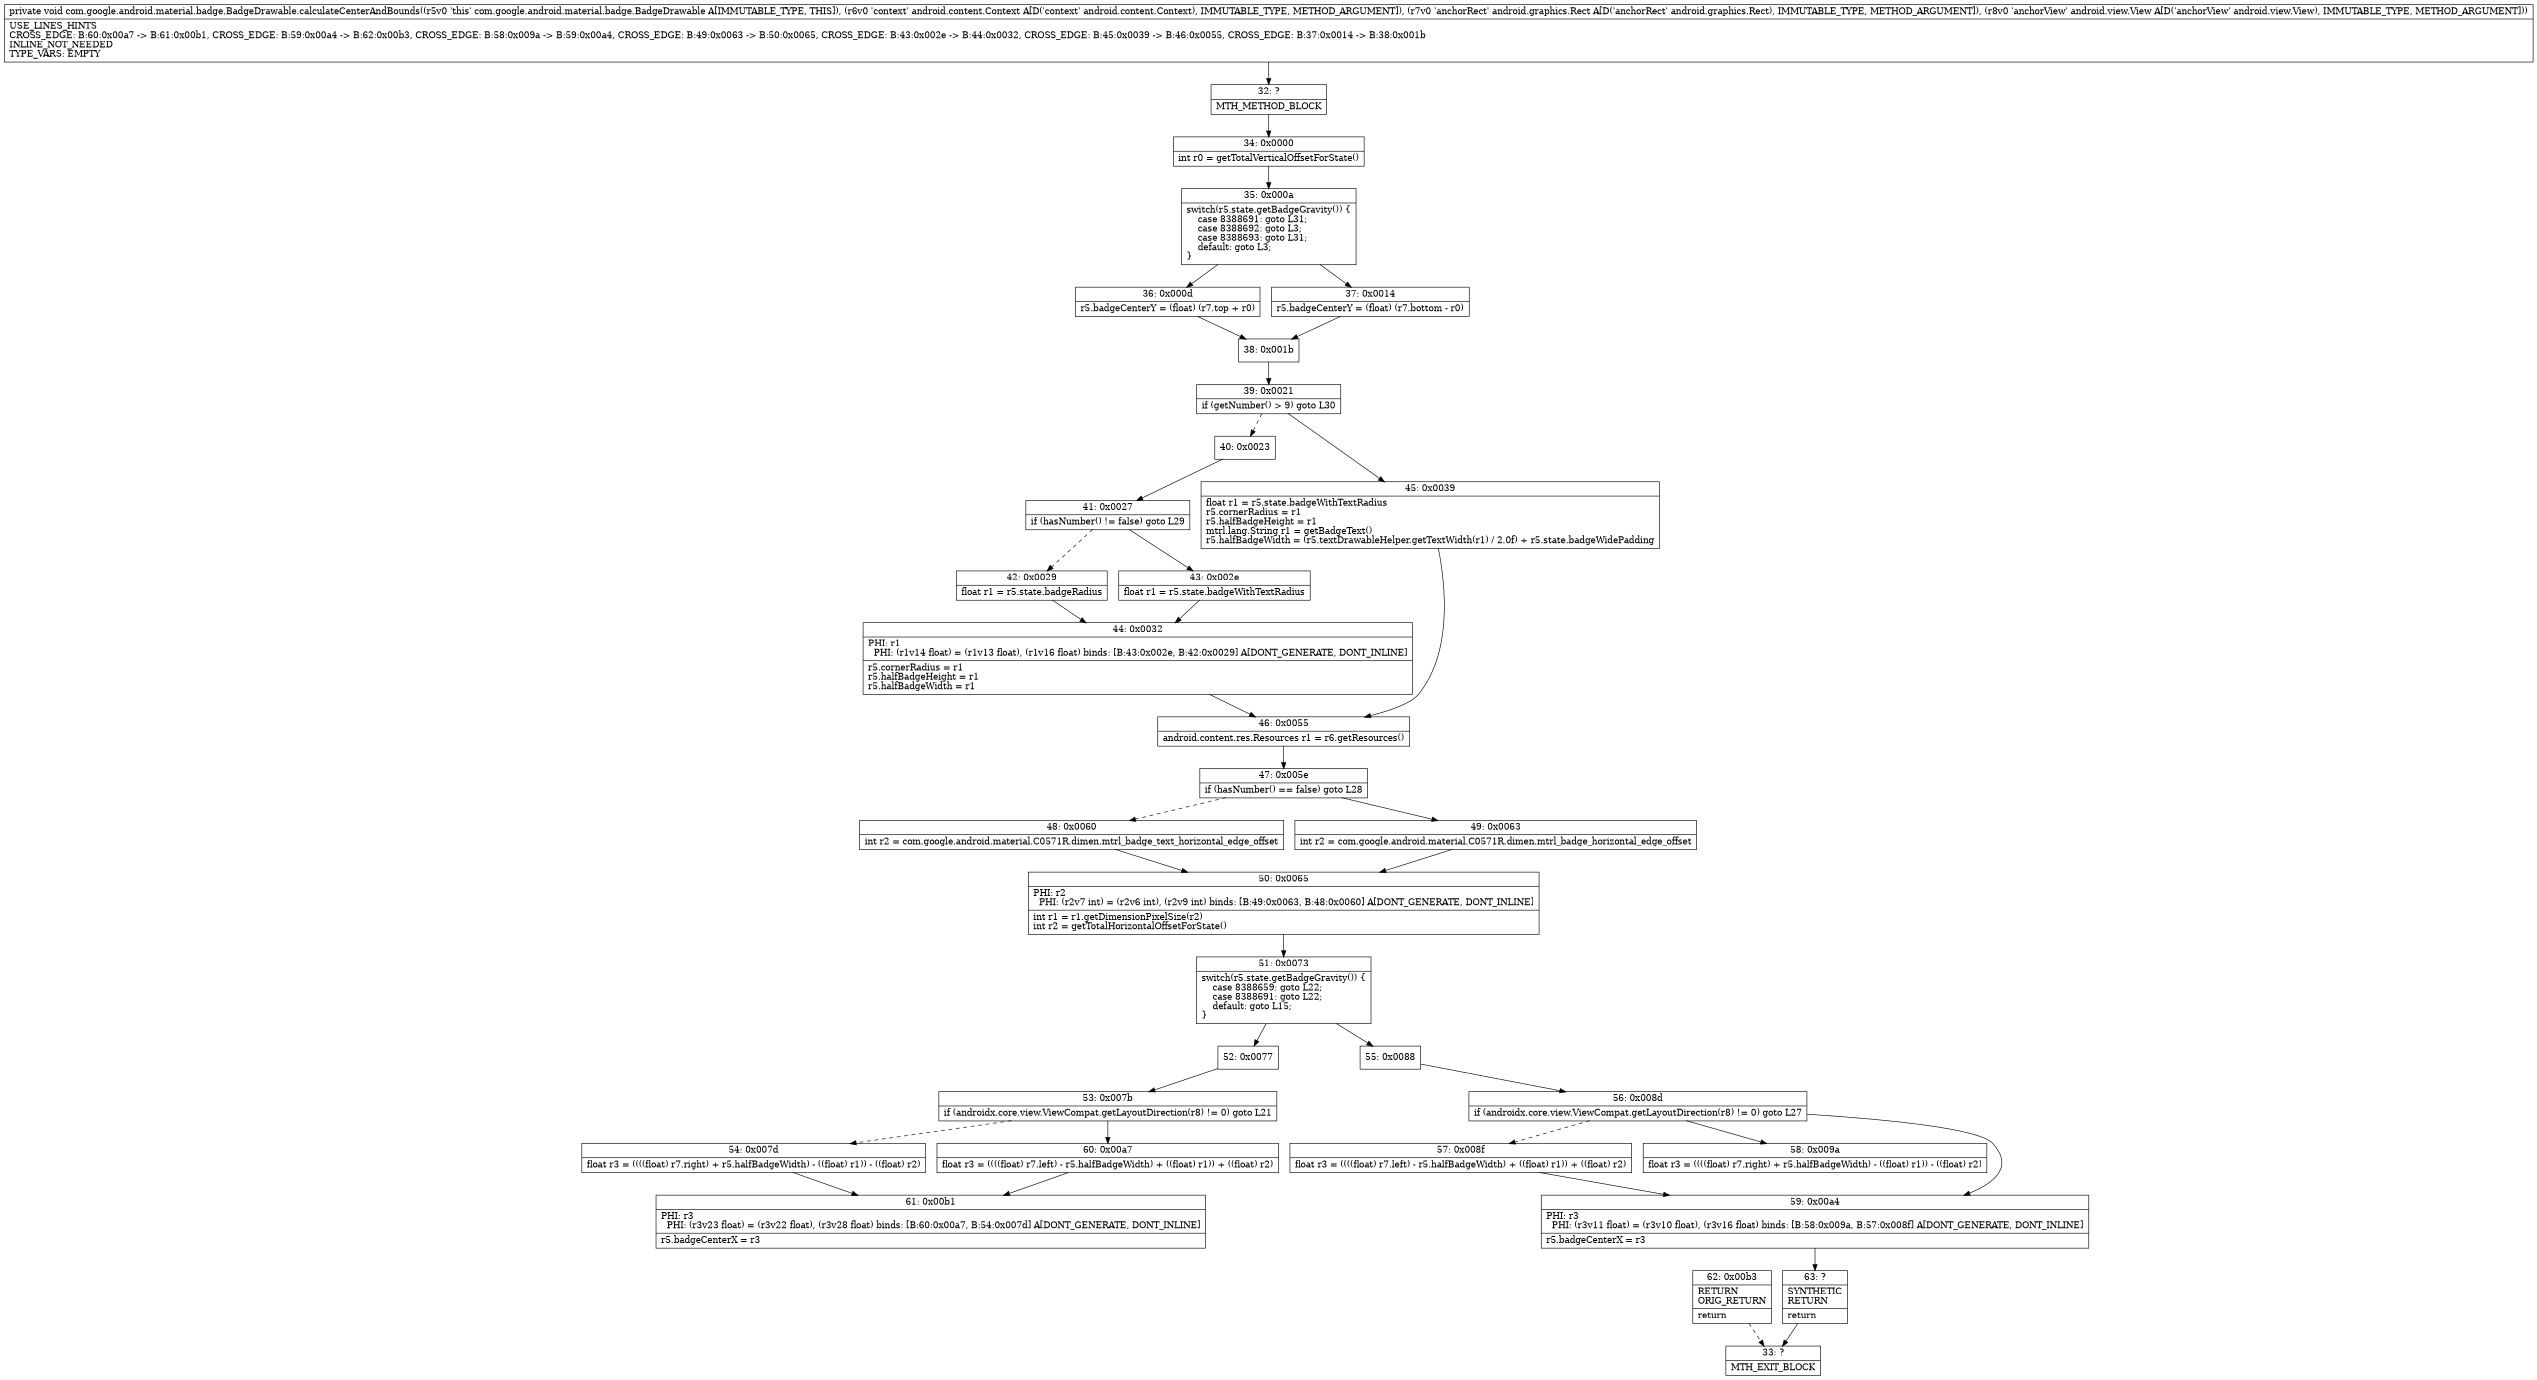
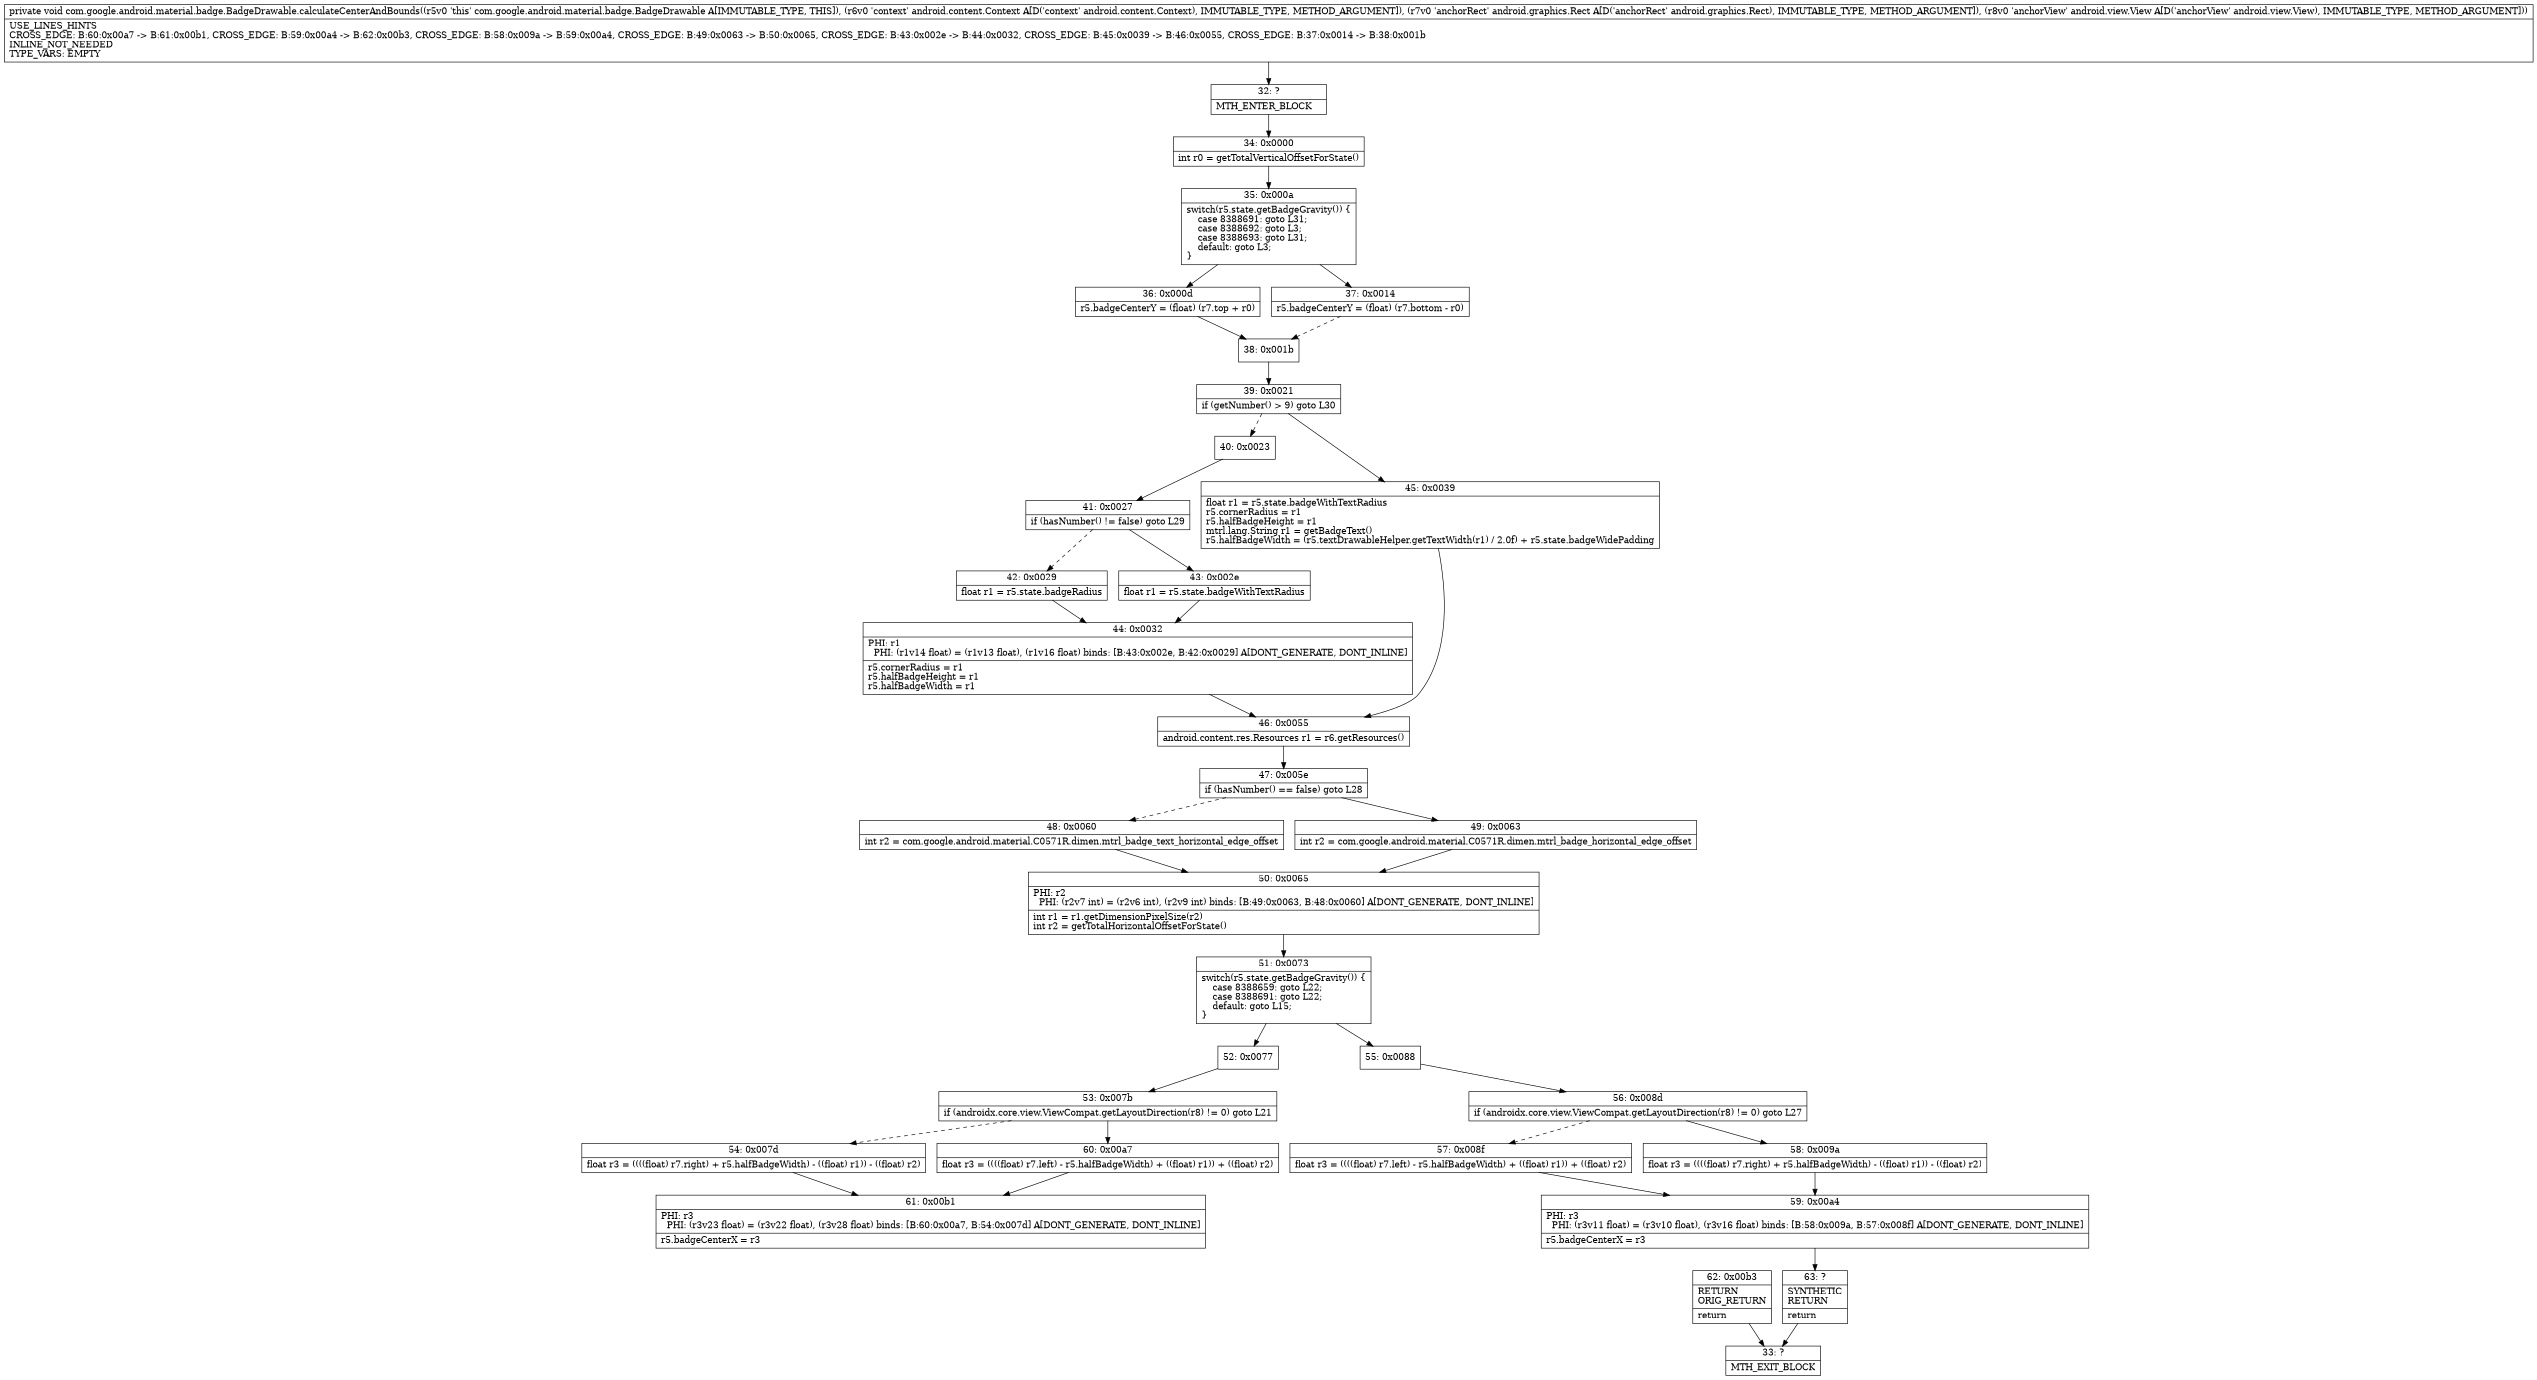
node "32: ?": text "MTH_METHOD_BLOCK" -> "MTH_ENTER_BLOCK"
edge "37: 0x0014" -> "38: 0x001b": style solid -> dashed
edge "56: 0x008d" -> "59: 0x00a4": now "58: 0x009a" -> "59: 0x00a4"
edge "62: 0x00b3" -> "33: ?": style dashed -> solid
